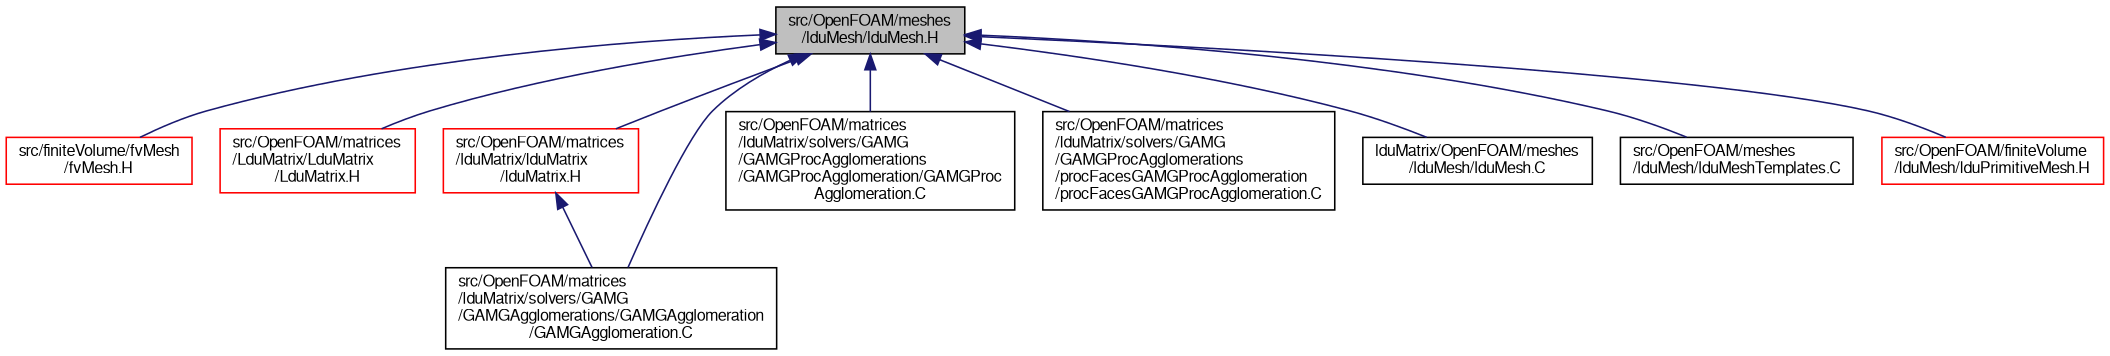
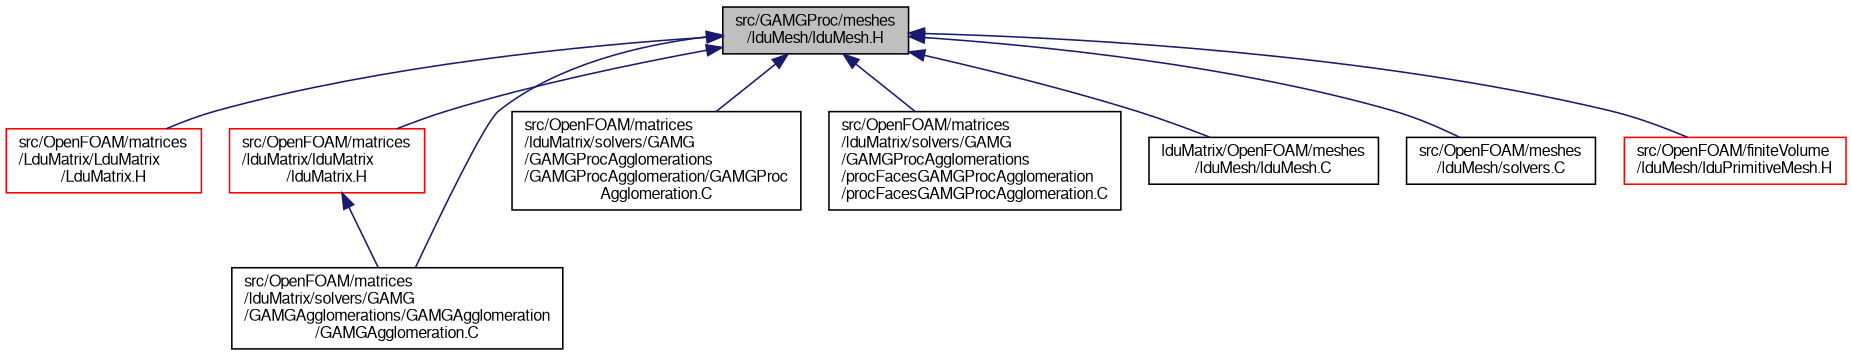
node "src/OpenFOAM/meshes /lduMesh/lduMesh.H": label "src/OpenFOAM/meshes /lduMesh/lduMesh.H" -> "src/GAMGProc/meshes /lduMesh/lduMesh.H"
node "src/finiteVolume/fvMesh /fvMesh.H": removed
node "src/OpenFOAM/meshes /lduMesh/lduMeshTemplates.C": label "src/OpenFOAM/meshes /lduMesh/lduMeshTemplates.C" -> "src/OpenFOAM/meshes /lduMesh/solvers.C"
